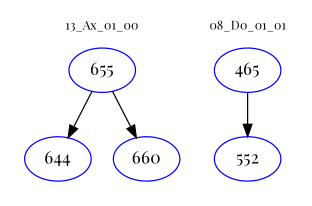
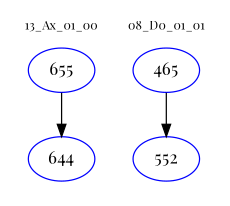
node "660": removed
